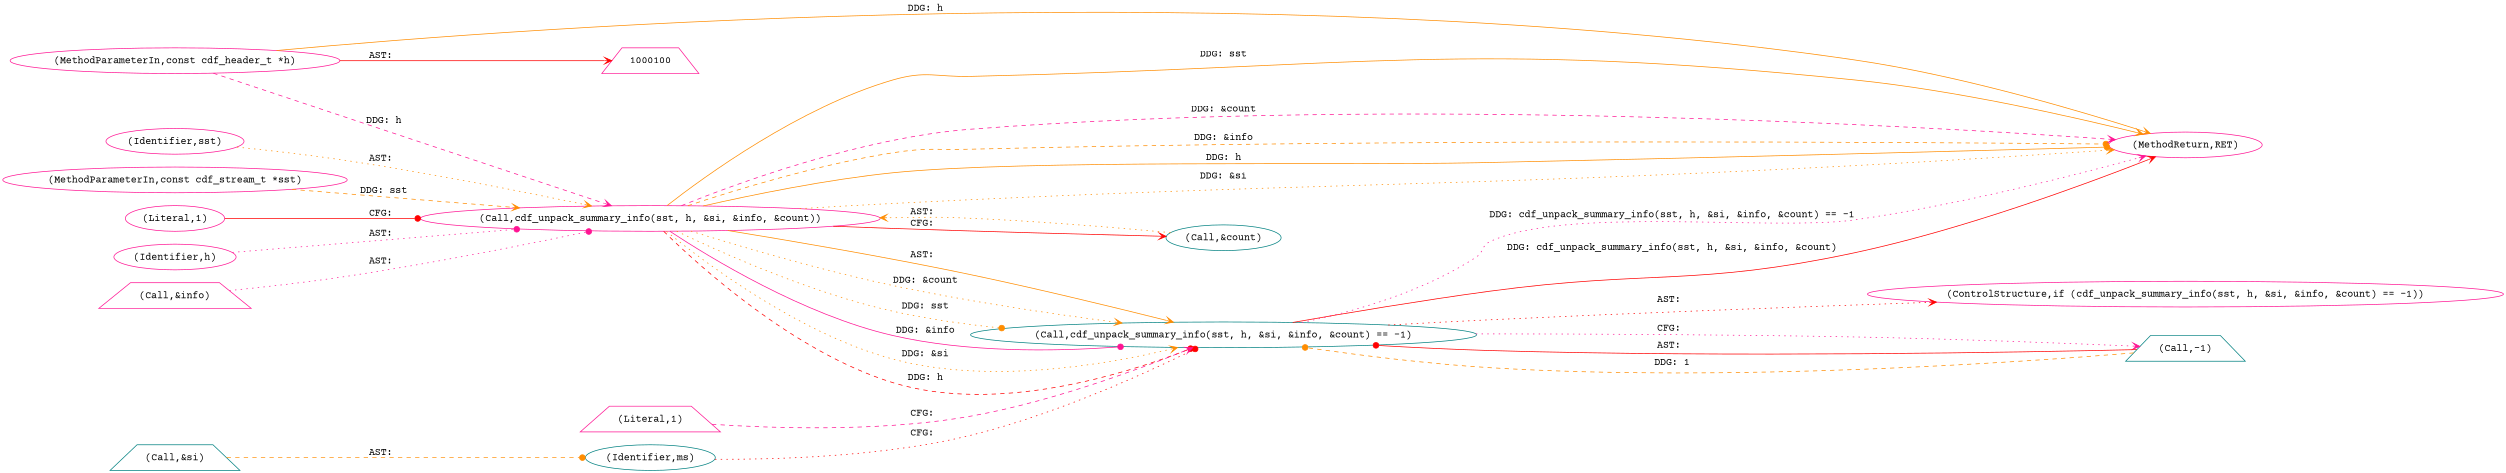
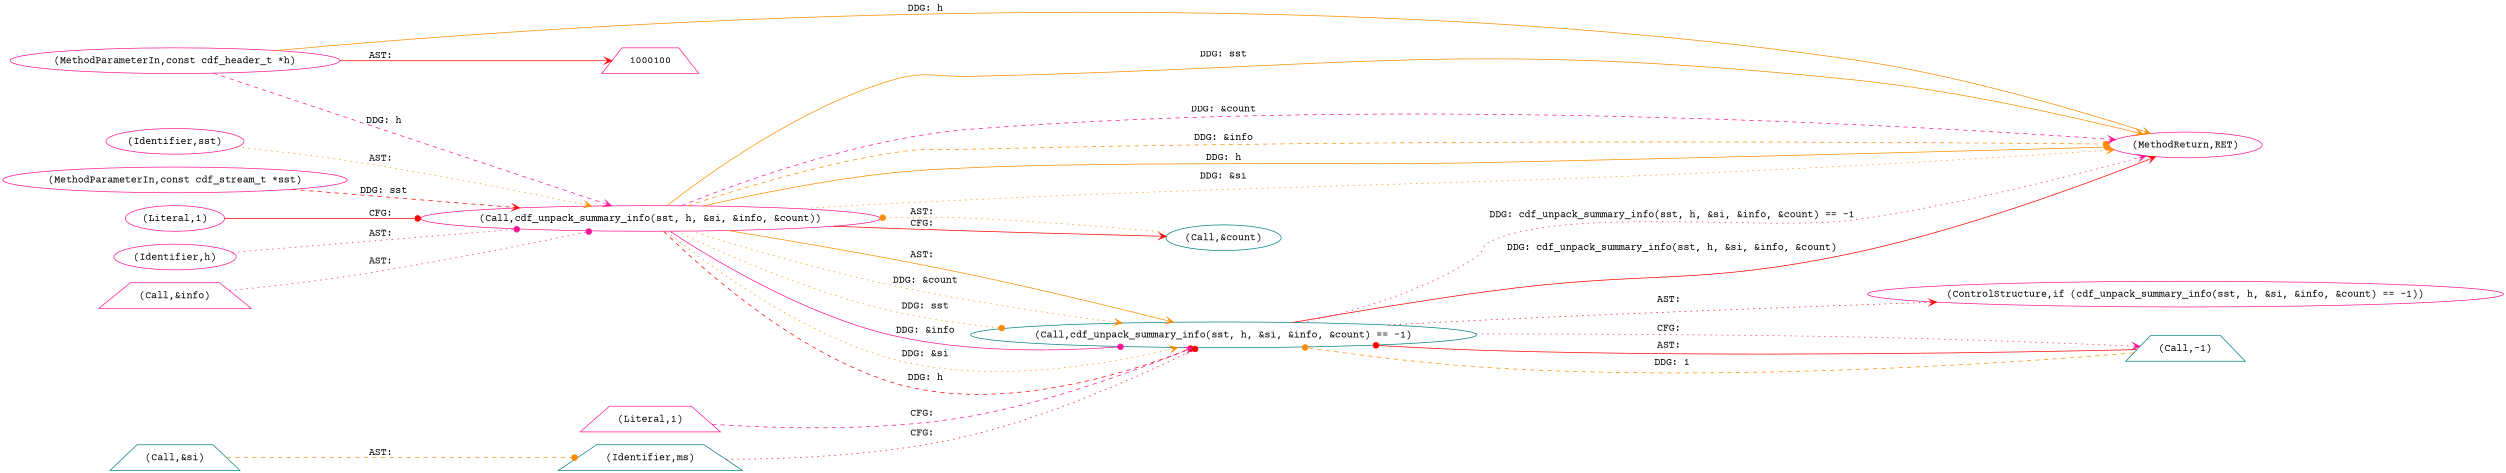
edge "(MethodParameterIn,const cdf_stream_t *sst)" -> "(Call,cdf_unpack_summary_info(sst, h, &si, &info, &count))": color darkorange -> red
edge "(Call,&count)" -> "(Call,cdf_unpack_summary_info(sst, h, &si, &info, &count))": arrowhead vee -> dot
node "(Identifier,ms)": shape ellipse -> trapezium
